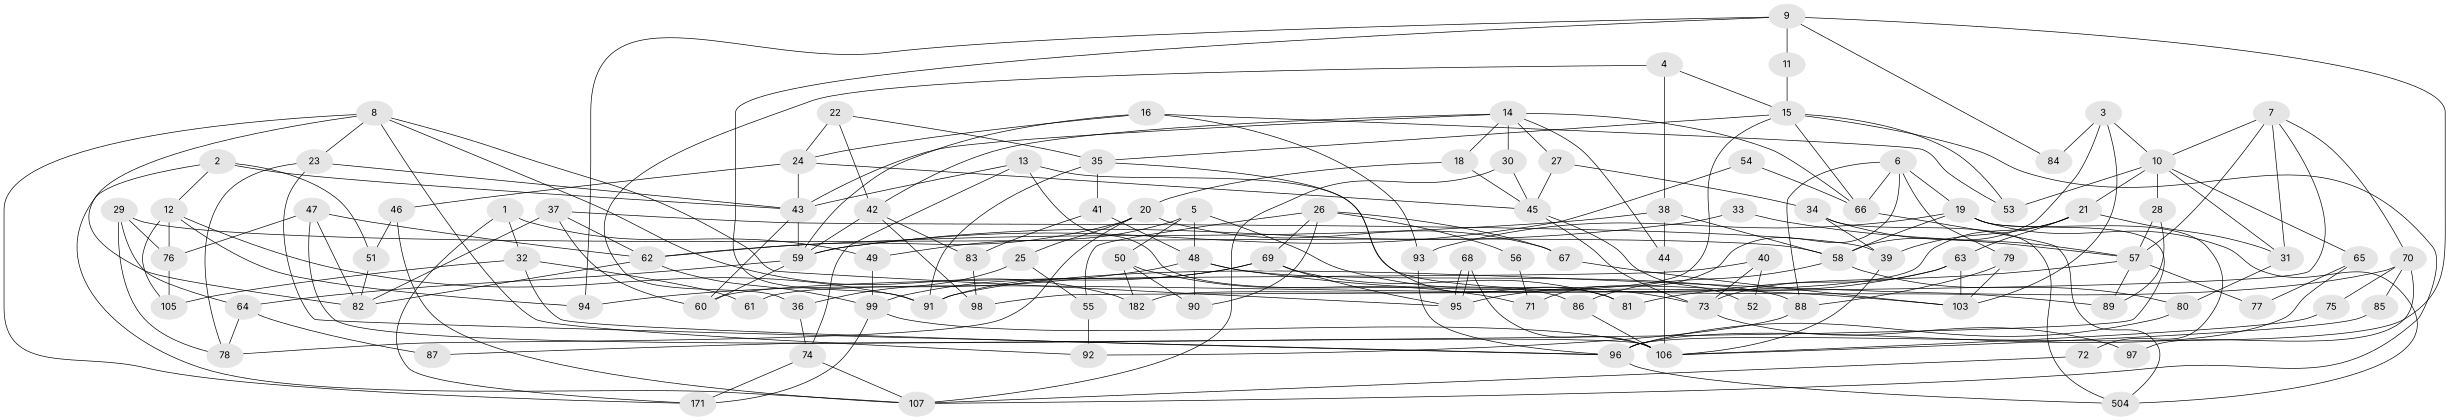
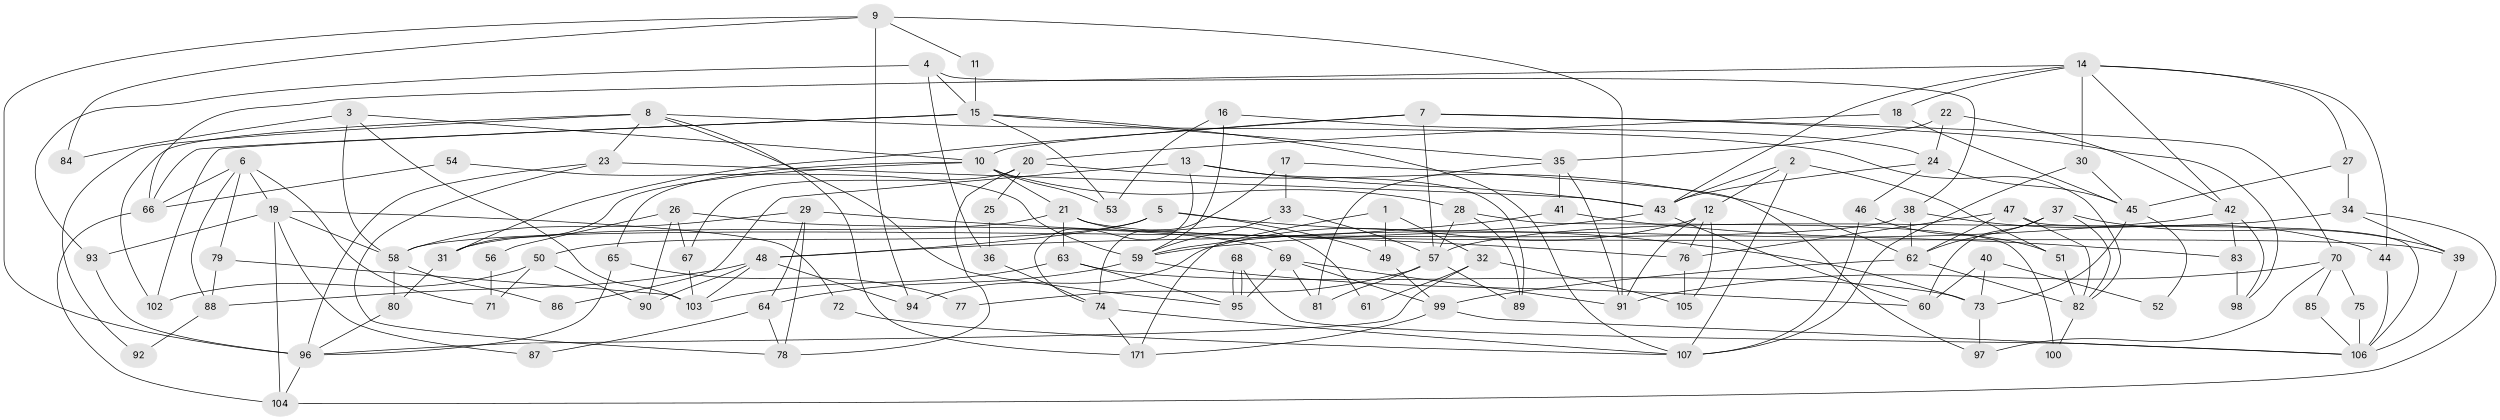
edge "16" -- "93": now "4" -- "93"
node "17": added
node "55": removed
node "182": label "182" -> "102"
edge "86" -- "106": removed
node "100": added
node "504": label "504" -> "104"
